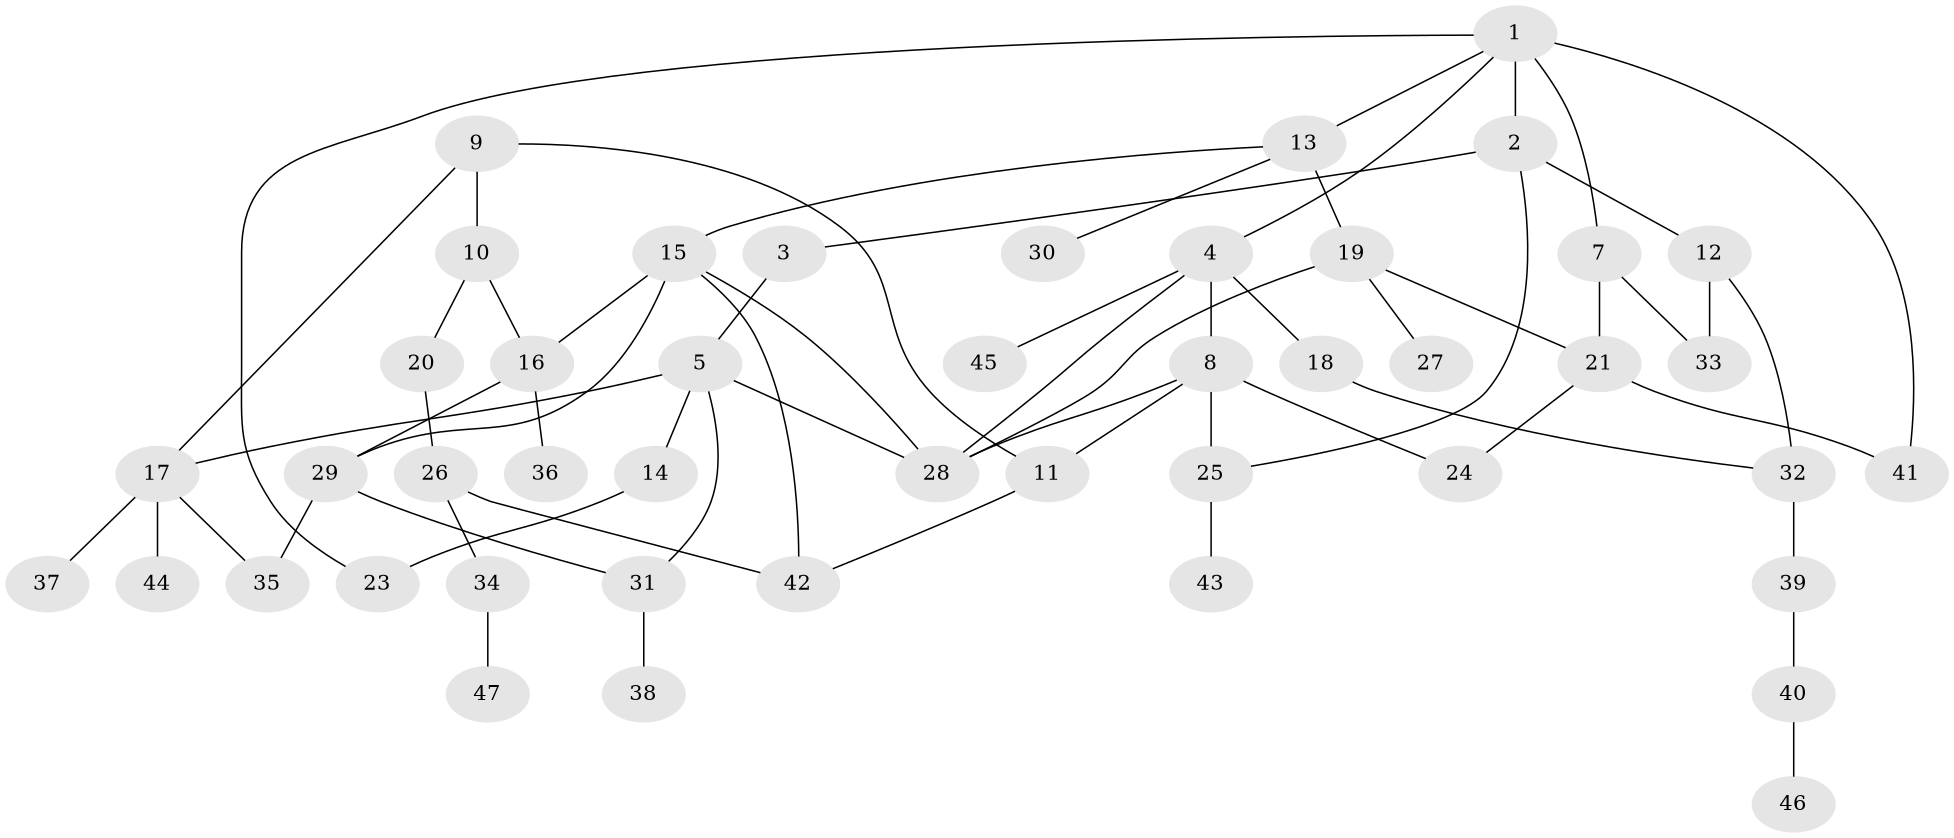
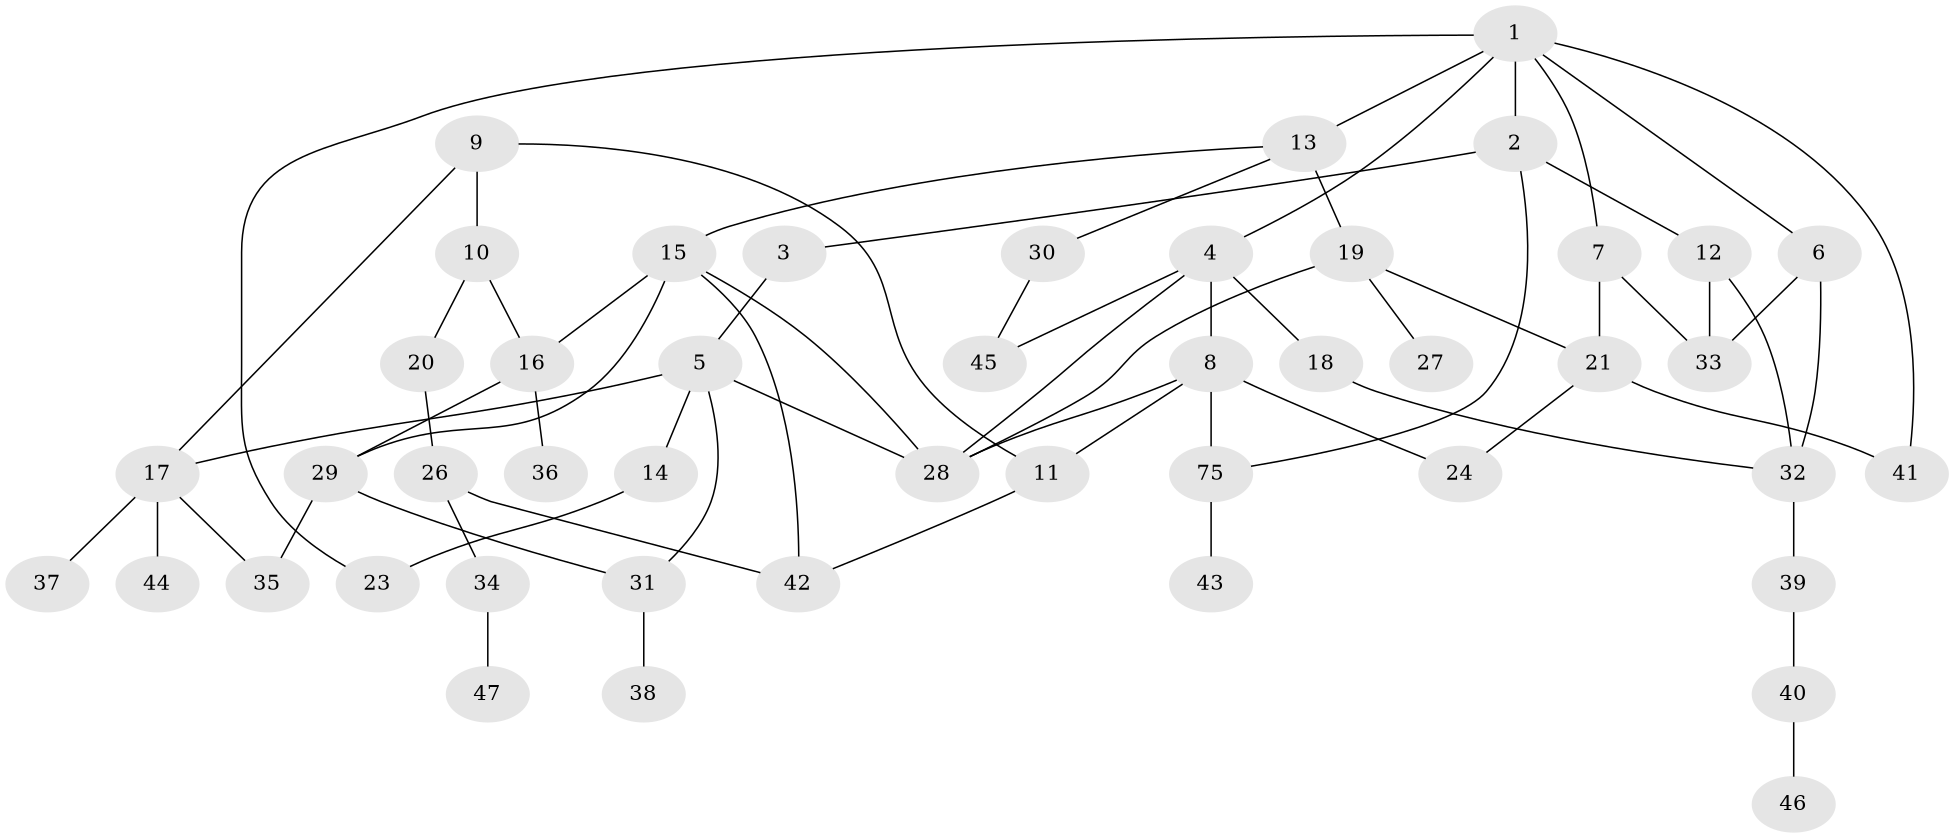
node "6": added
edge "30" -- "45": added
node "25": label "25" -> "75"
